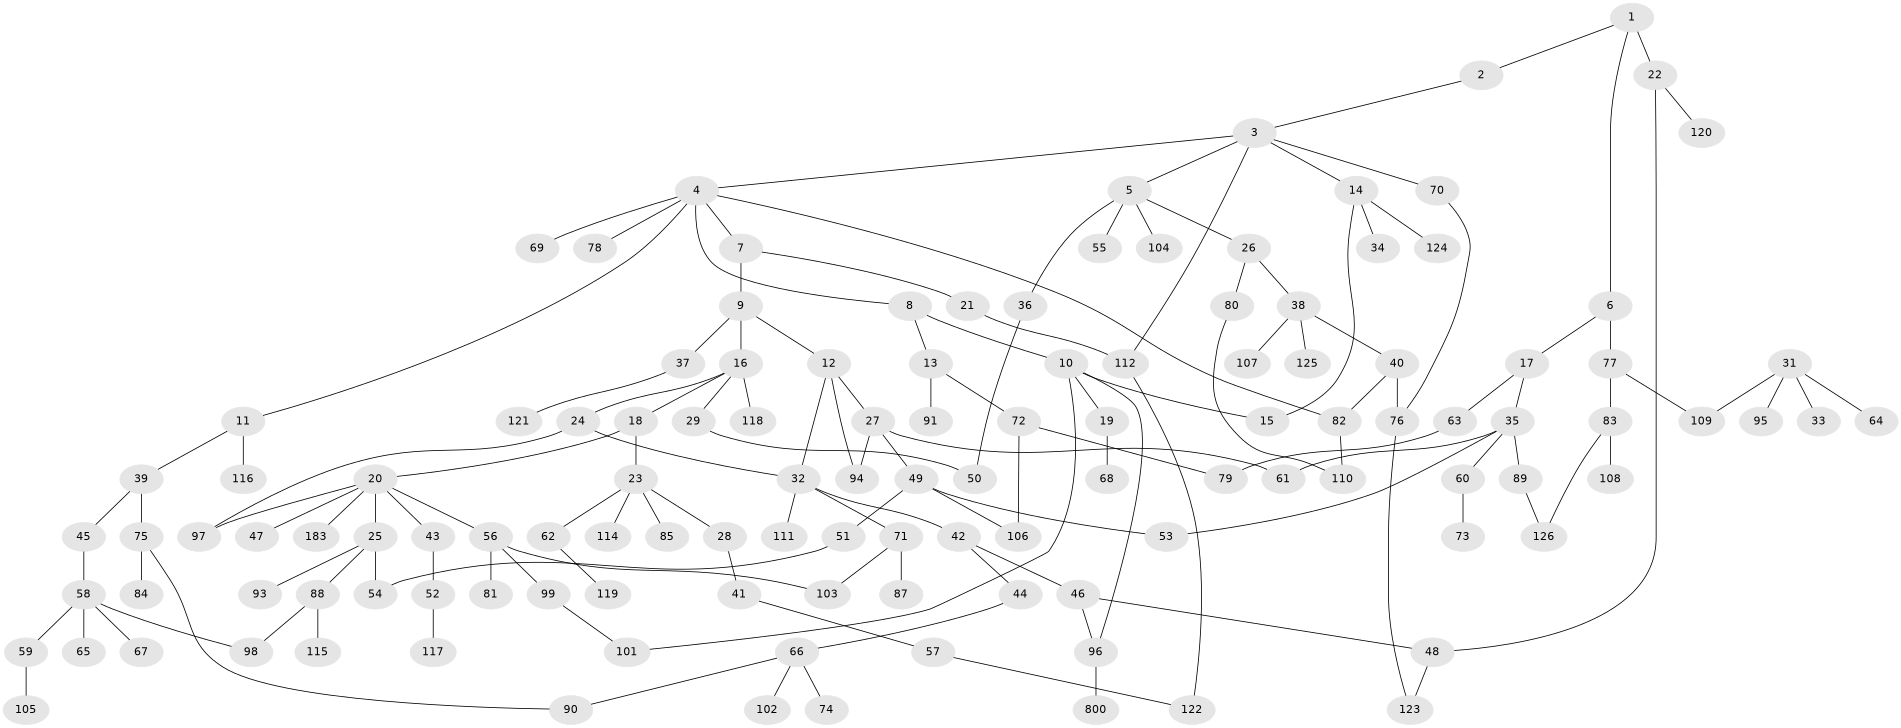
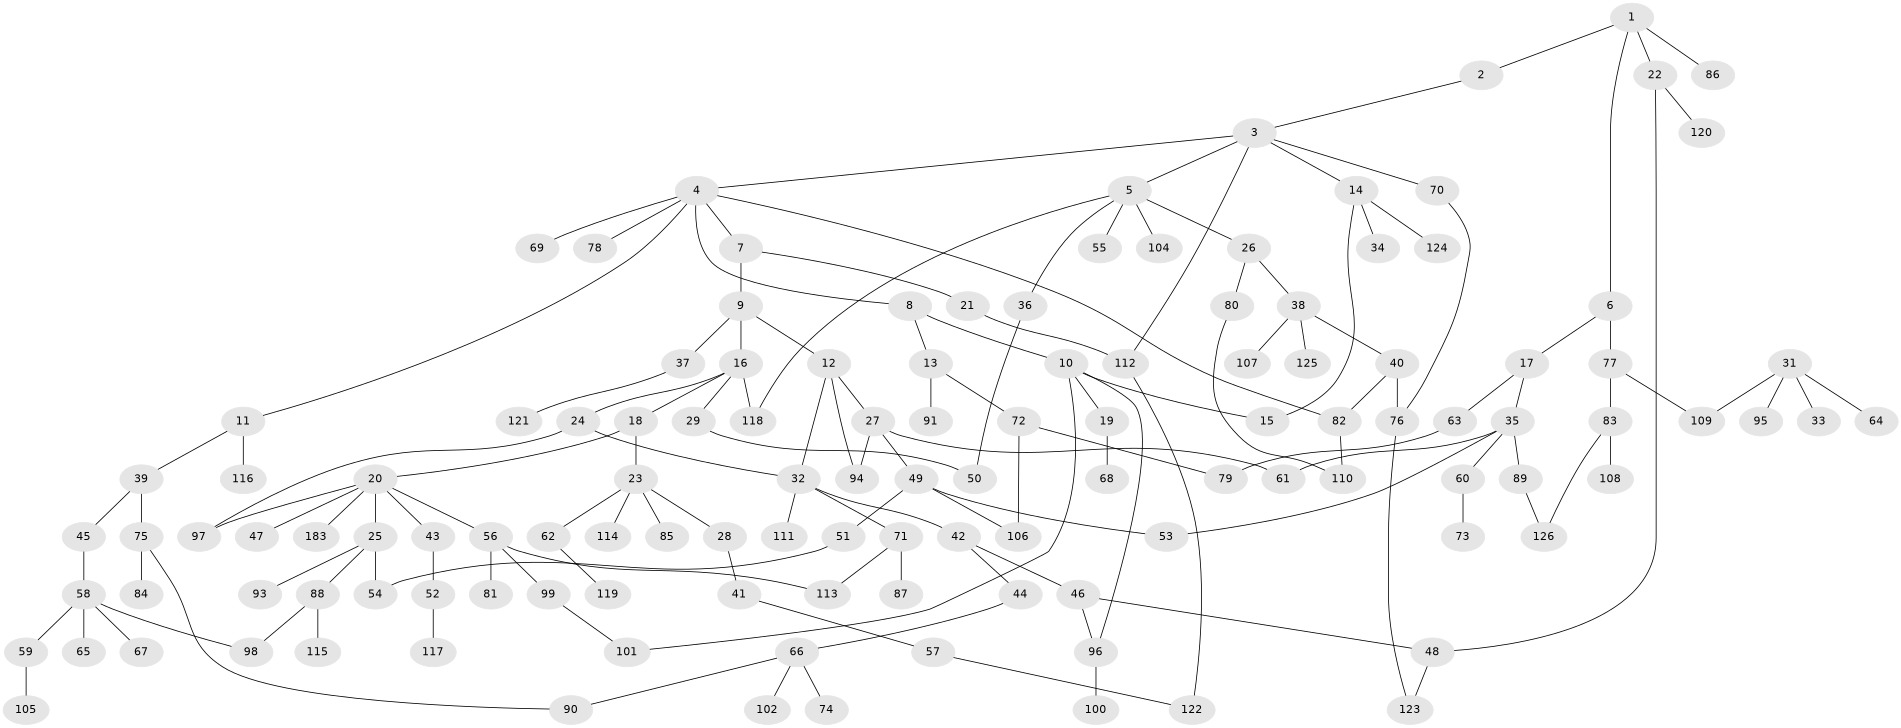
node "86": added
edge "5" -- "118": added
node "103": label "103" -> "113"
node "800": label "800" -> "100"
